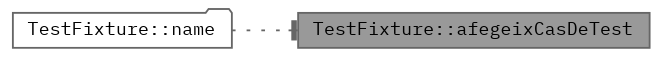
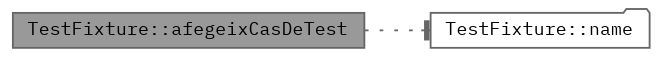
edge "TestFixture::name" -> "TestFixture::afegeixCasDeTest": reversed
